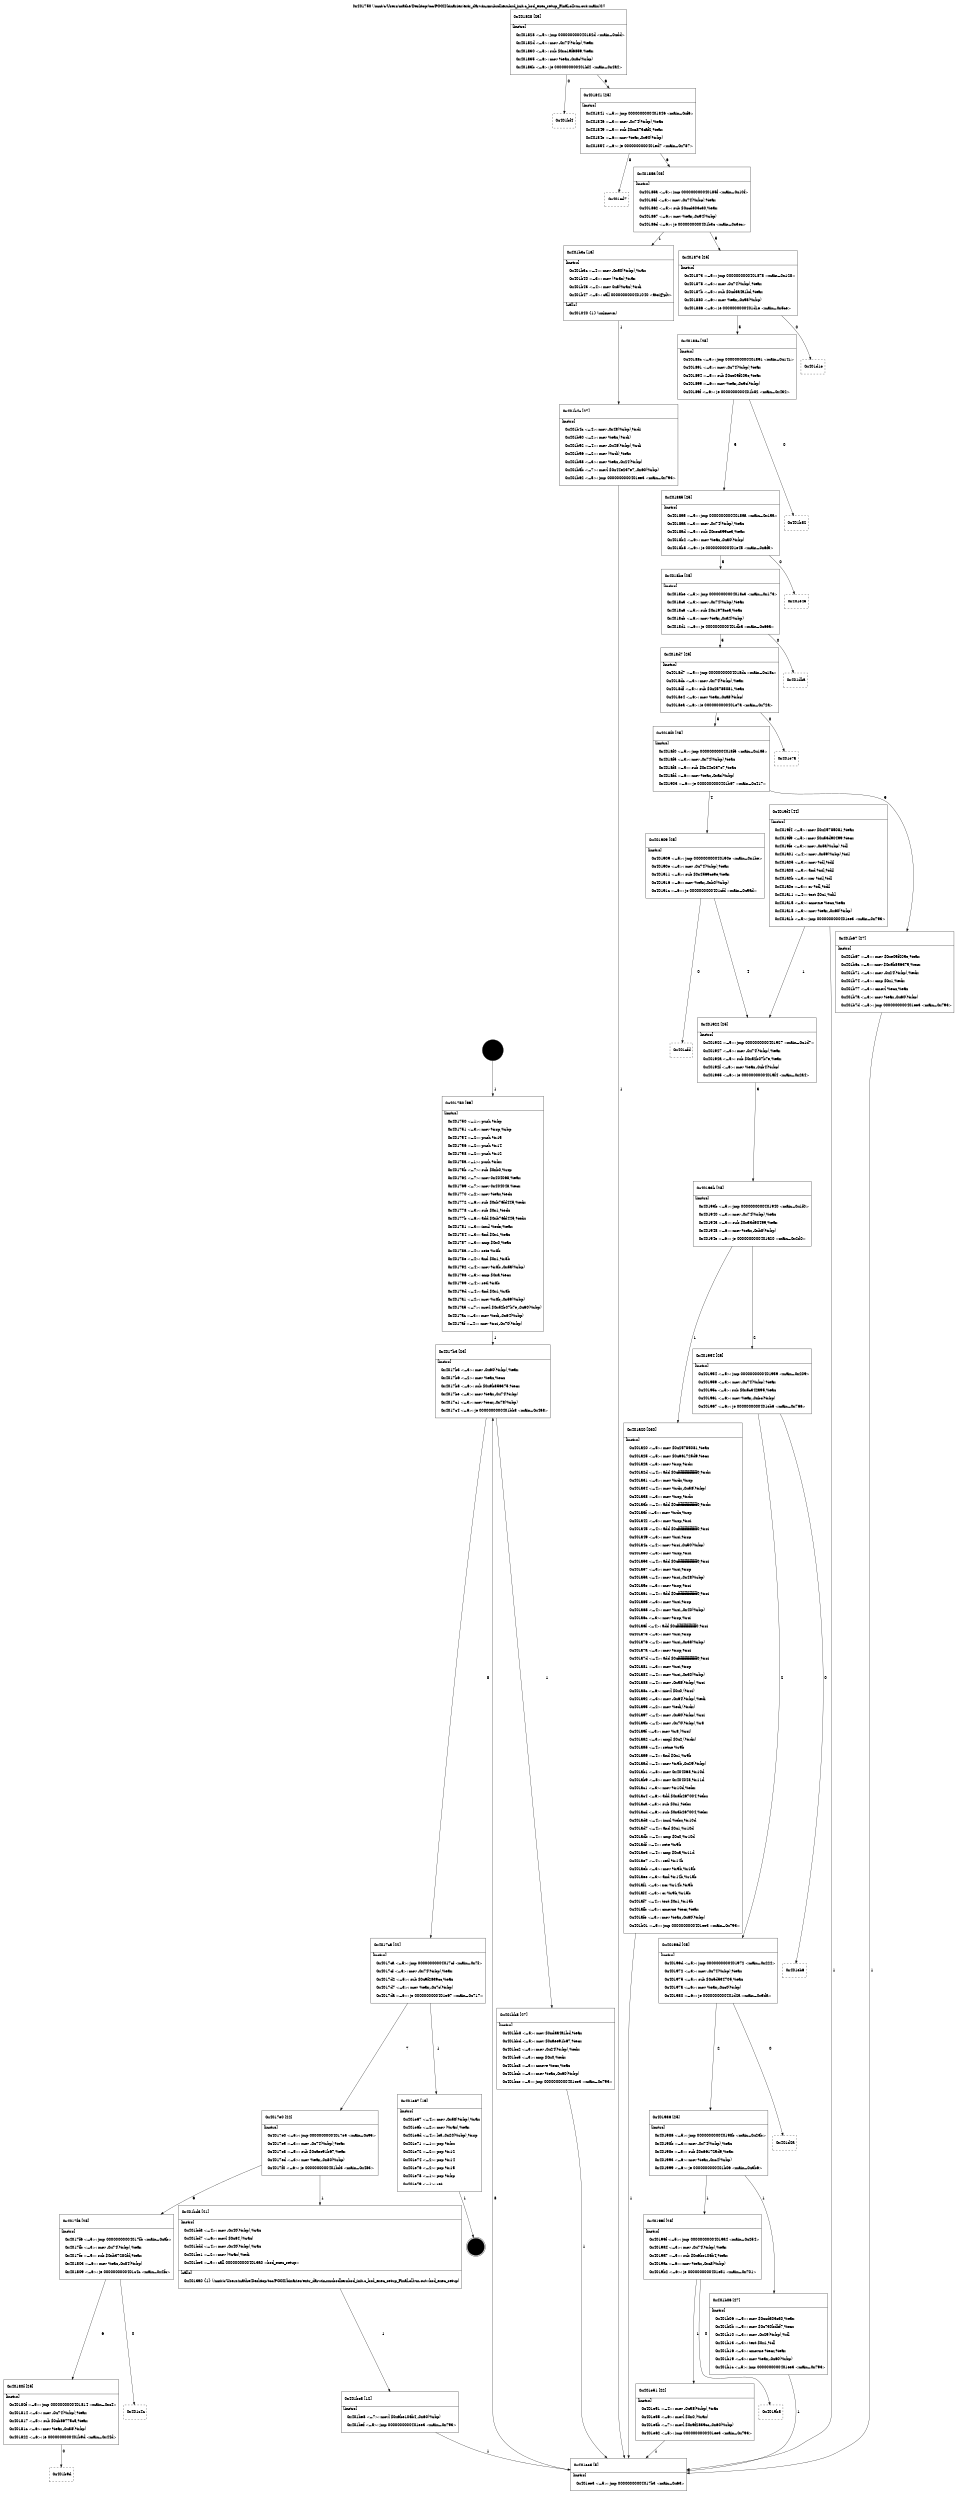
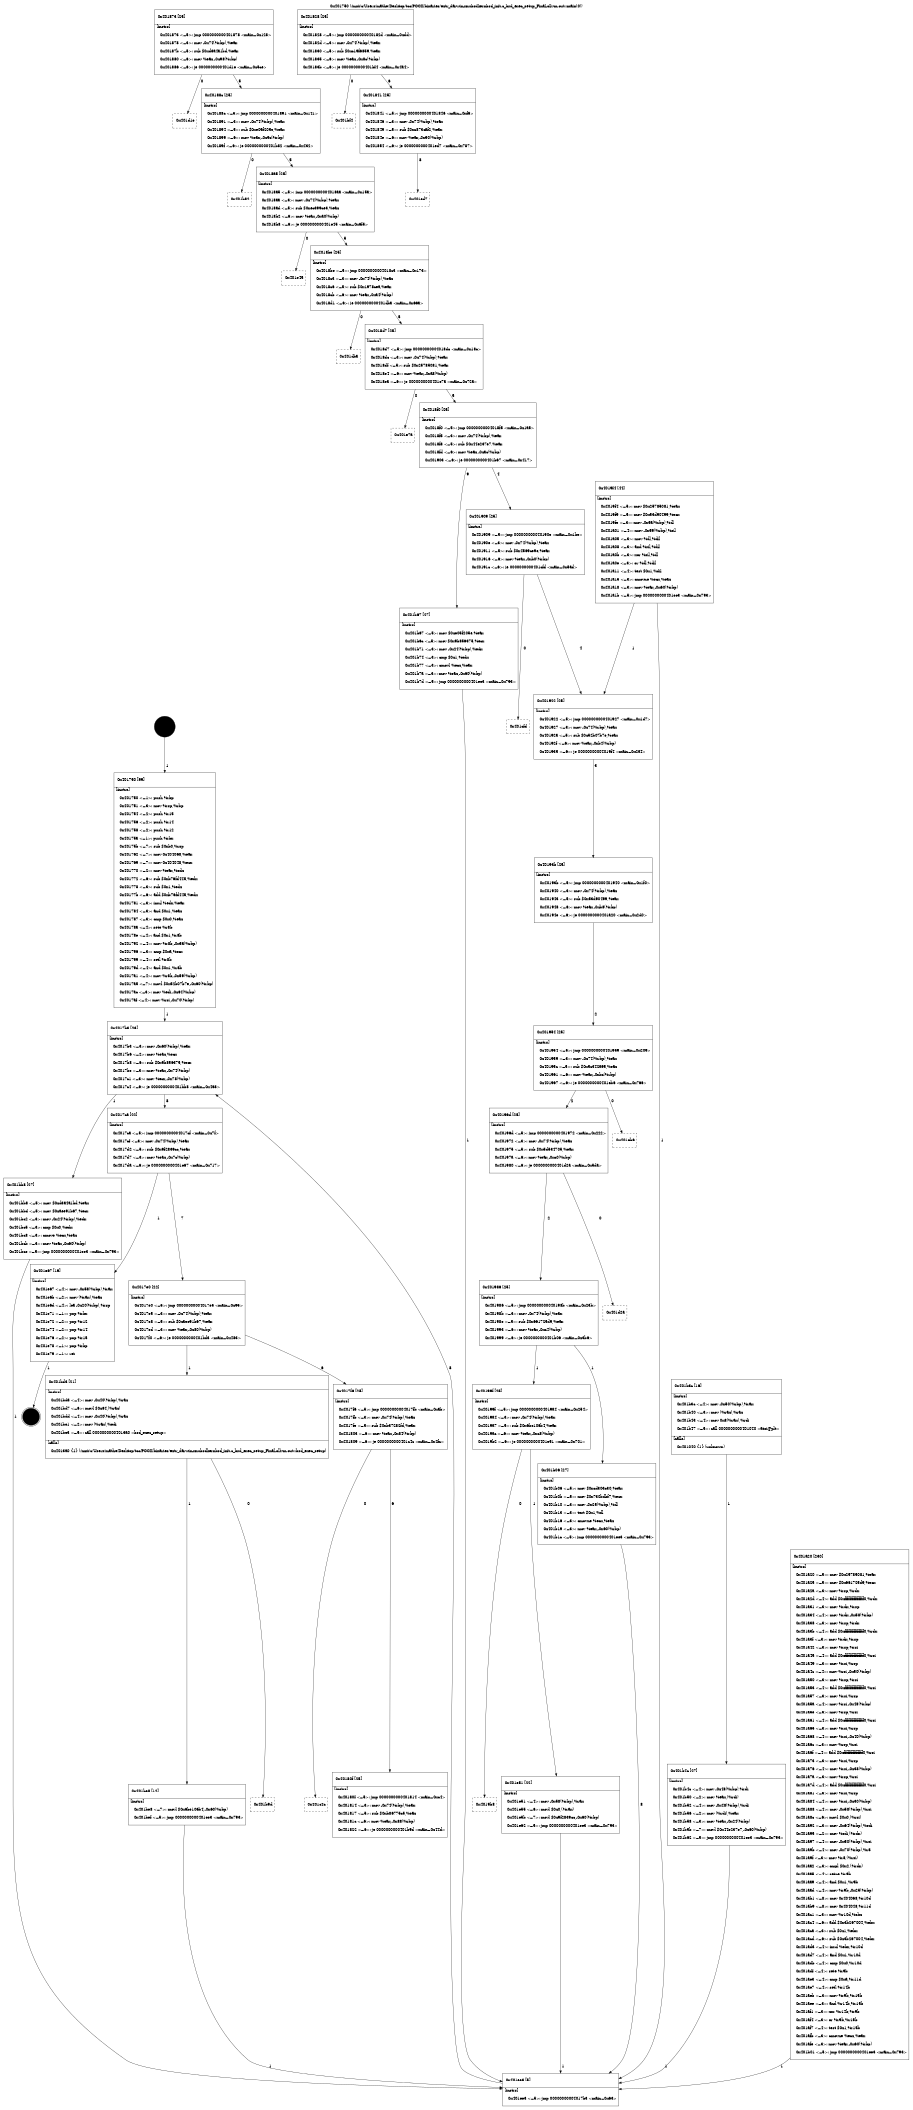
node "0x40185a [25]": removed
edge "0x40193b [25]" -> "0x401a20 [230]": removed, label "1"
edge "0x401b06 [27]" -> "0x401ee3 [5]": label " 1" -> " 8"
edge "0x40180f [25]" -> "0x401b9d": now "0x401bd3 [21]" -> "0x401b9d"
